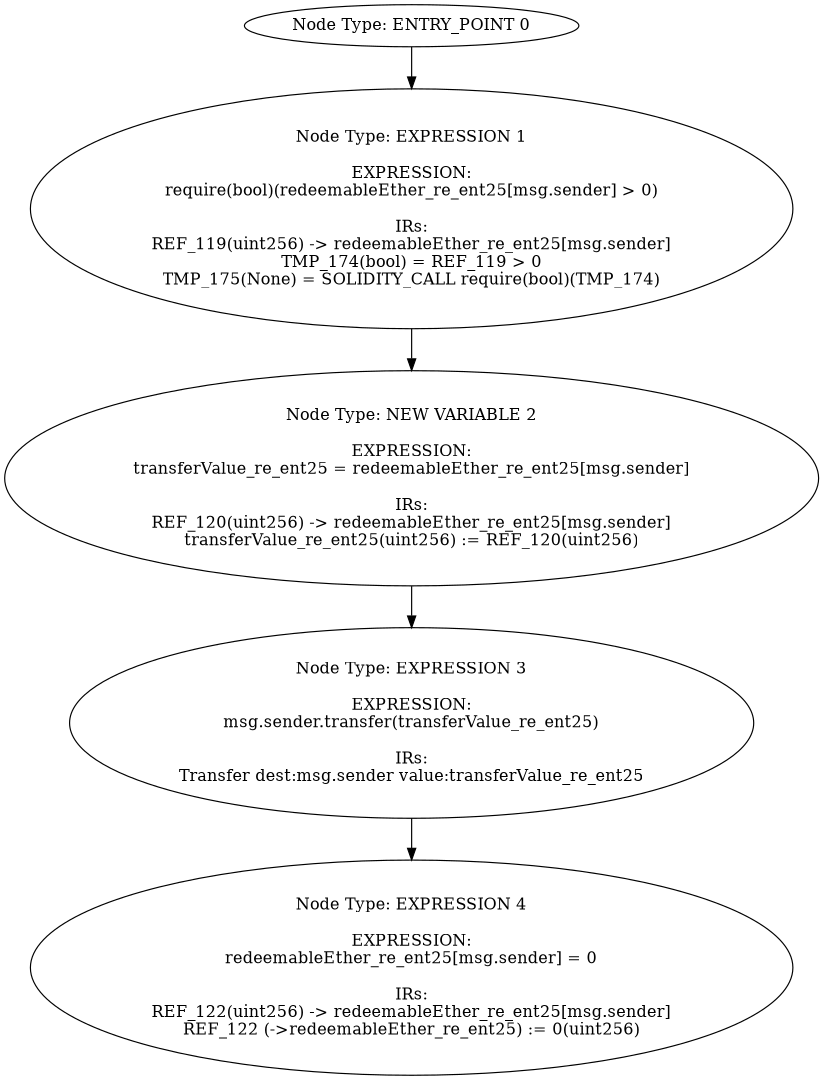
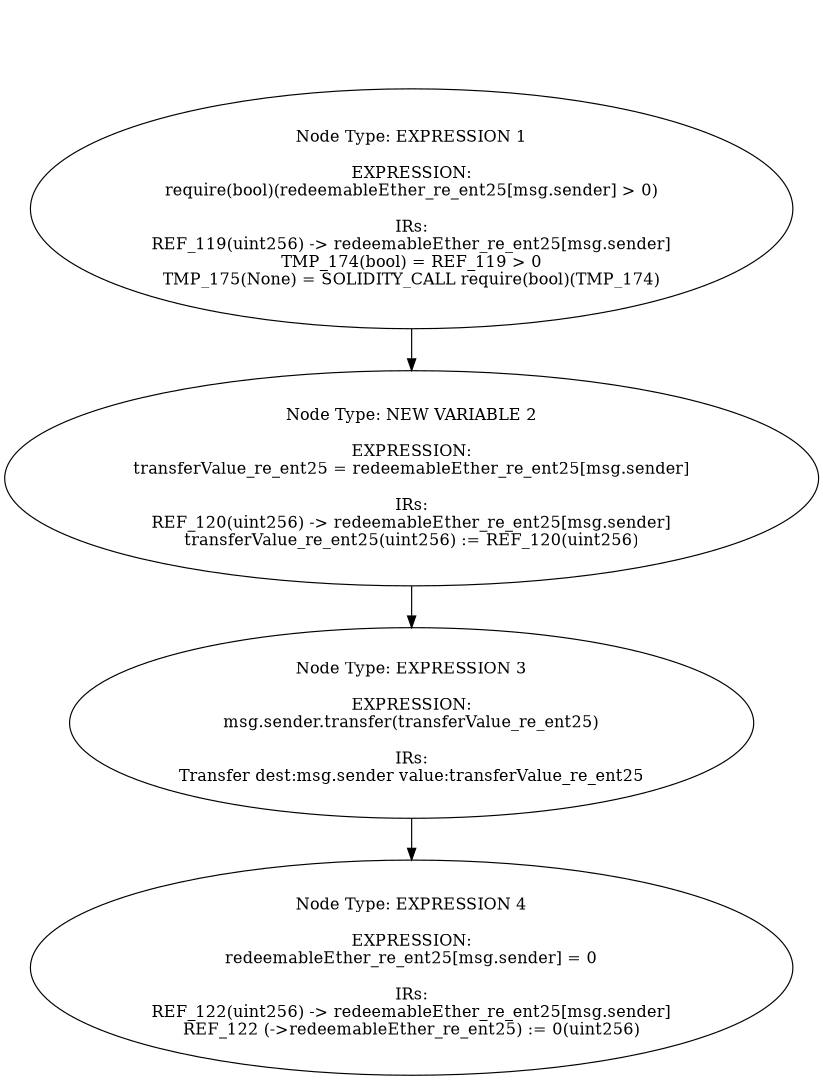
node "Node Type: ENTRY_POINT 0": removed
